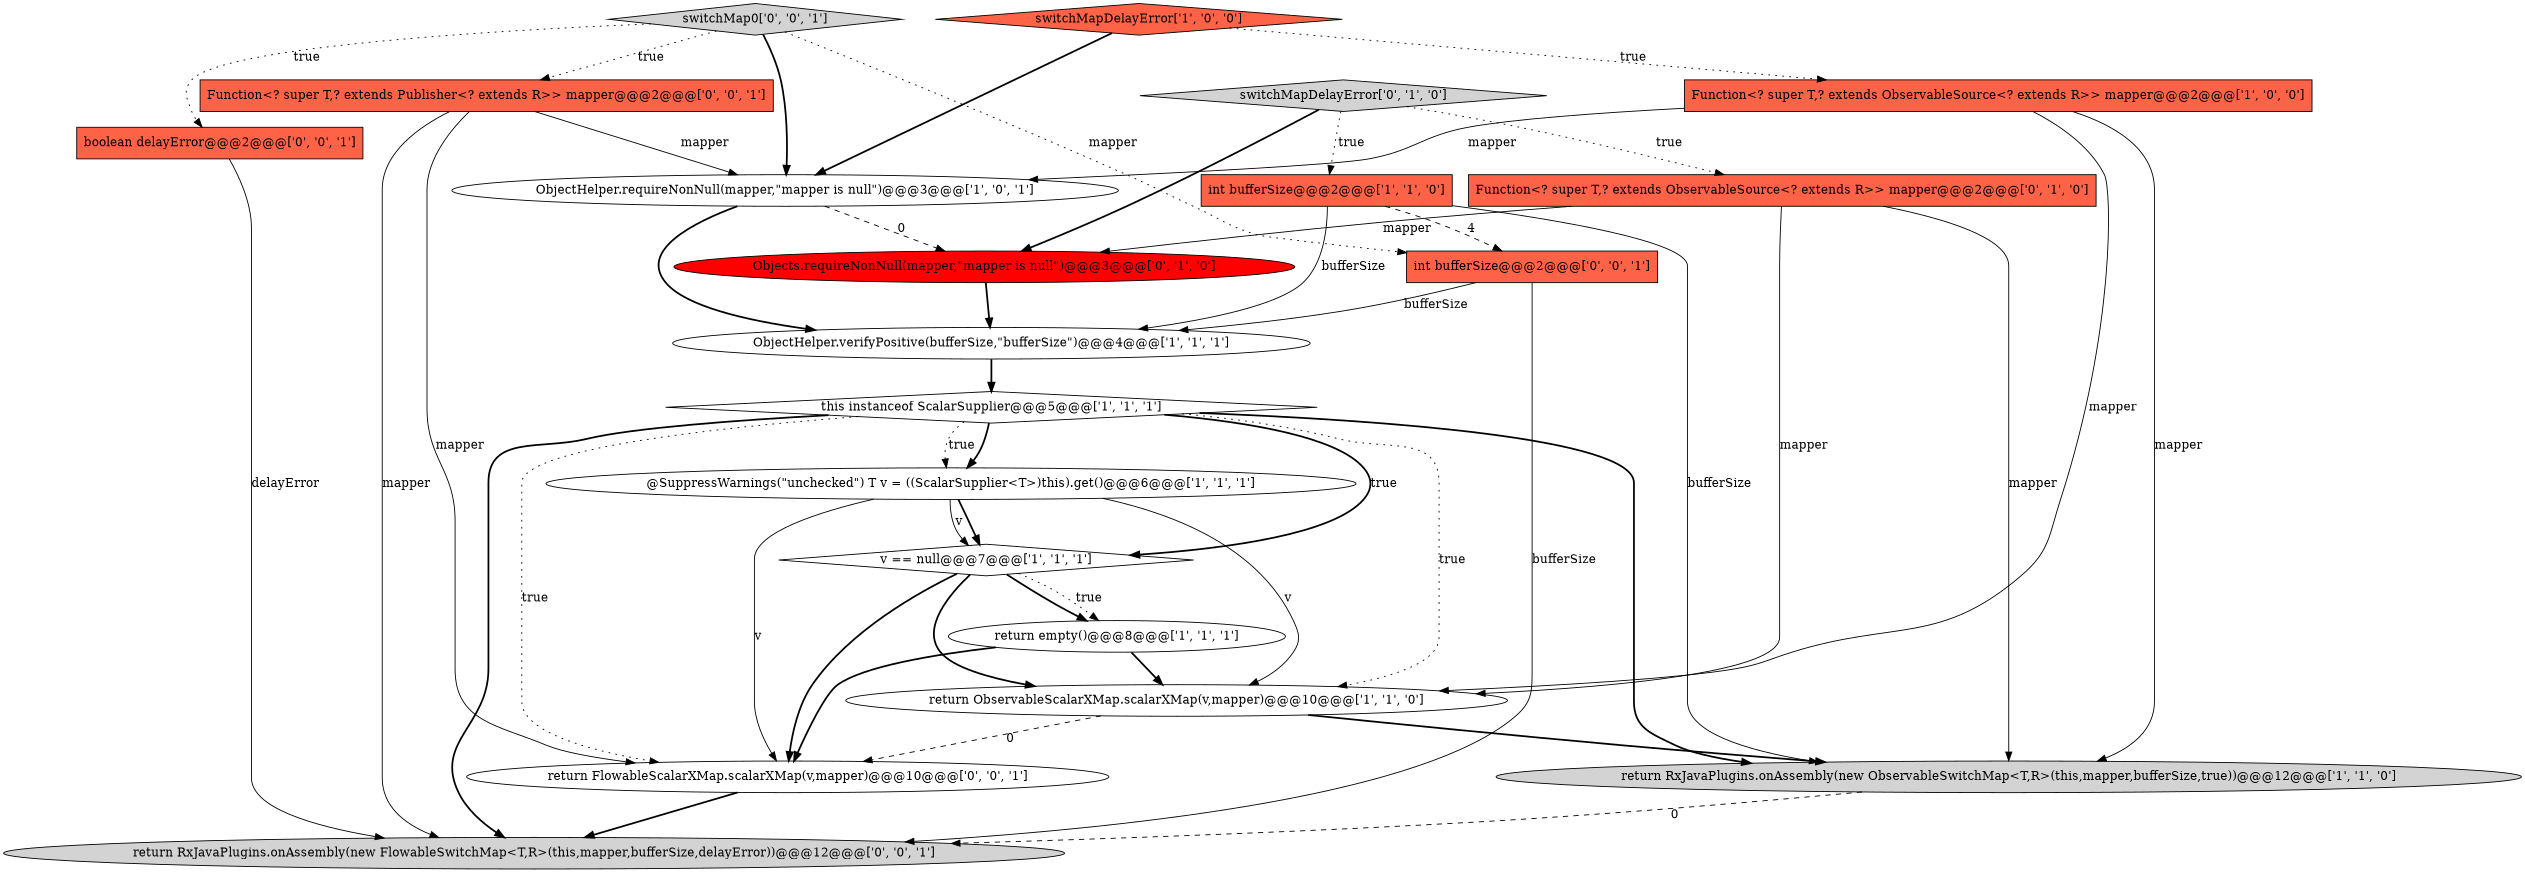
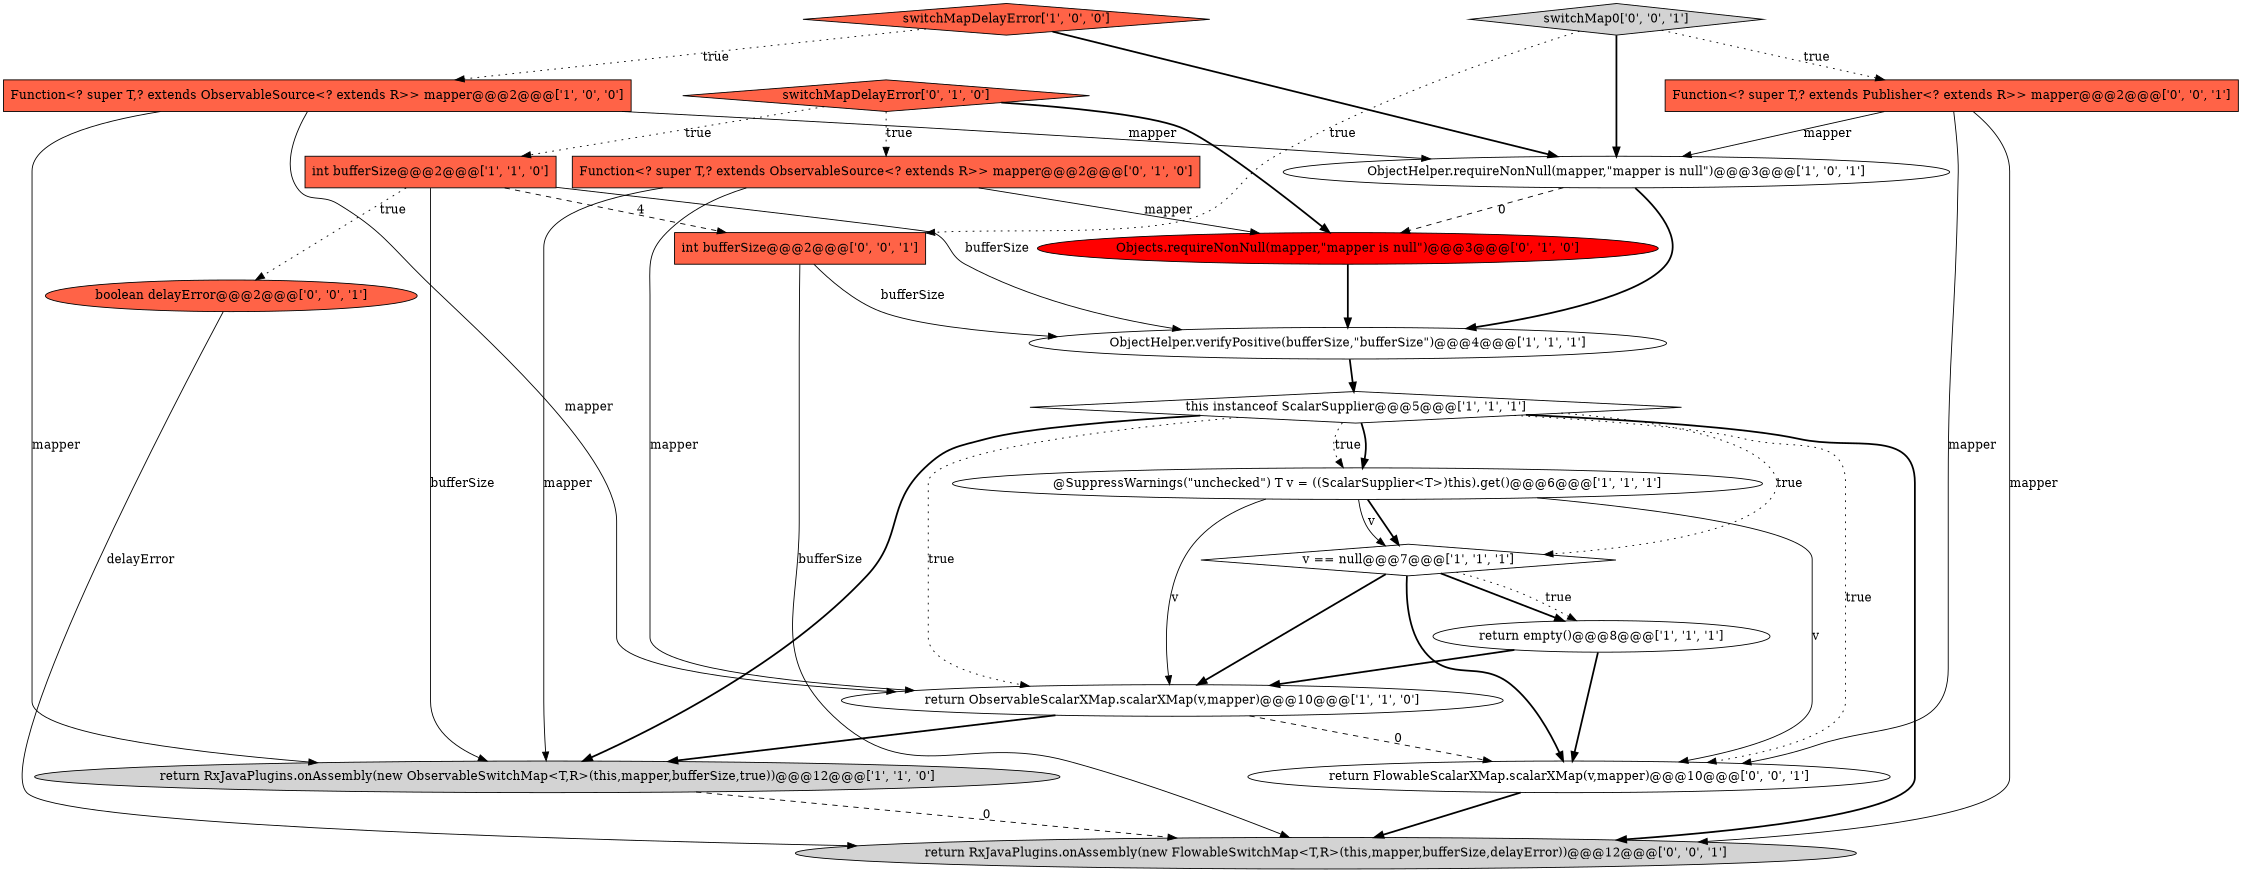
edge "switchMap0['0', '0', '1']" -> "boolean delayError@@@2@@@['0', '0', '1']": now "int bufferSize@@@2@@@['1', '1', '0']" -> "boolean delayError@@@2@@@['0', '0', '1']"
node "switchMapDelayError['0', '1', '0']": fillcolor lightgray -> tomato
node "boolean delayError@@@2@@@['0', '0', '1']": shape box -> ellipse
edge "switchMap0['0', '0', '1']" -> "int bufferSize@@@2@@@['0', '0', '1']": label "mapper" -> "true"
edge "this instanceof ScalarSupplier@@@5@@@['1', '1', '1']" -> "v == null@@@7@@@['1', '1', '1']": style bold -> dotted
